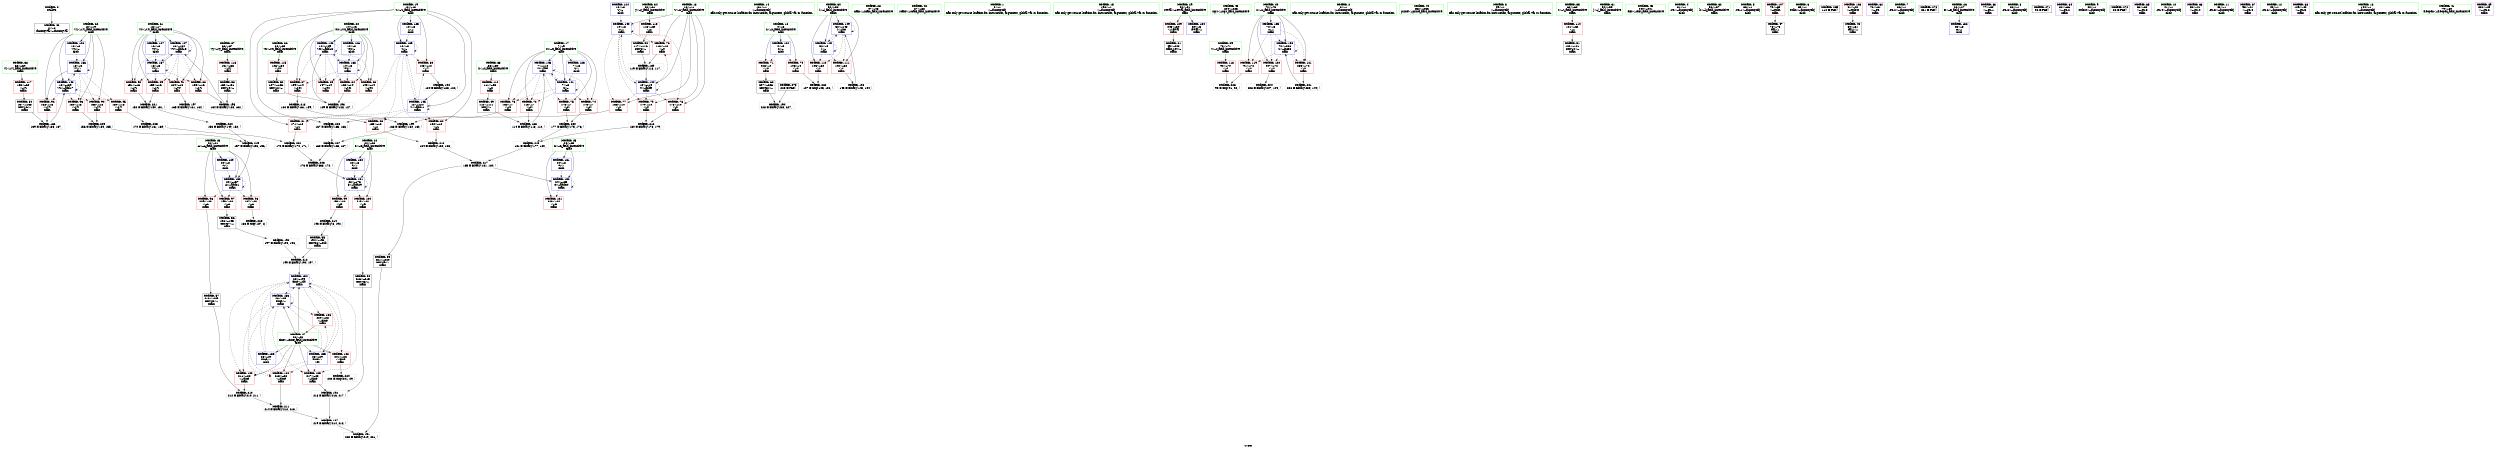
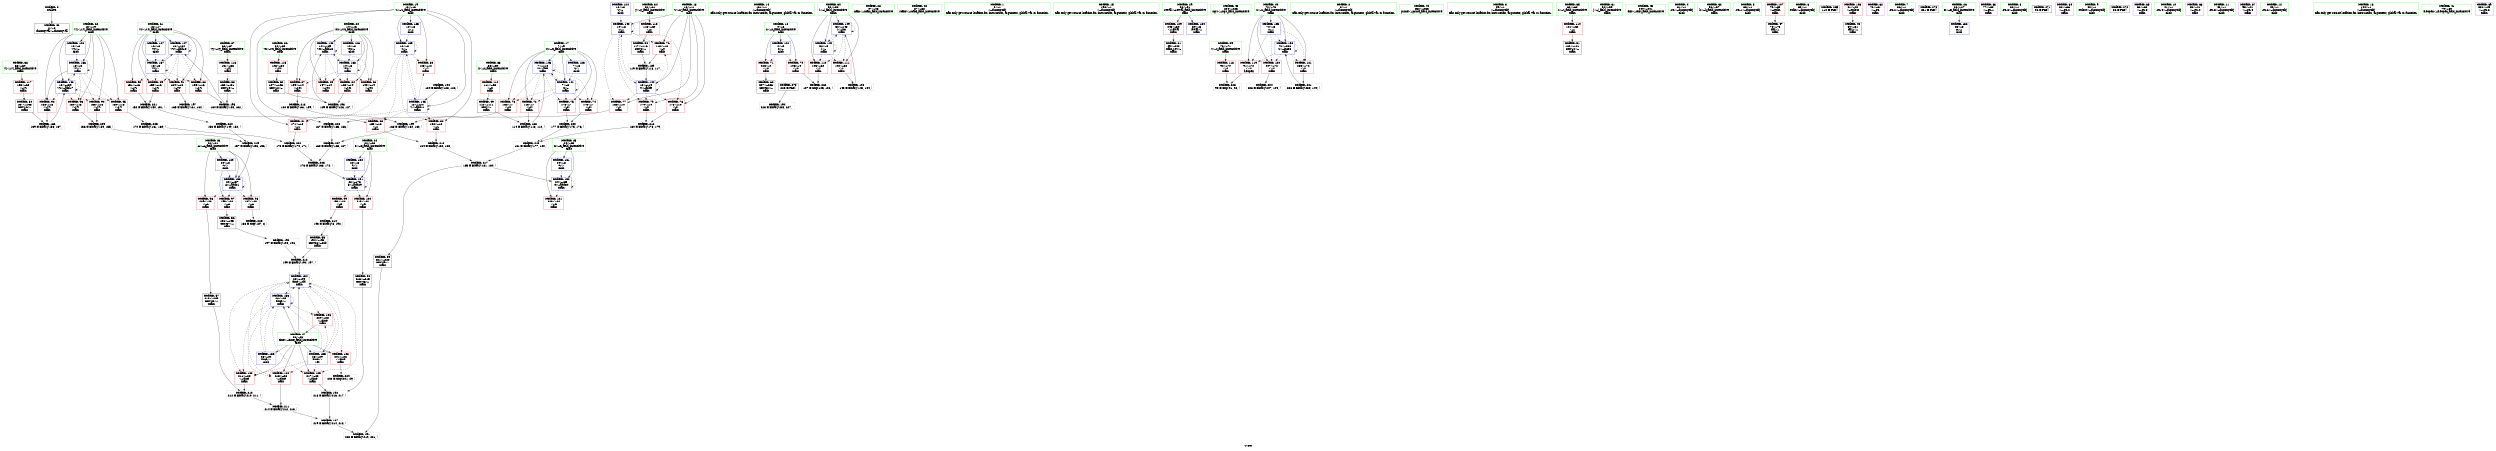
node "NodeID: 68": removed
edge "NodeID: 147" -> "NodeID: 90": removed
edge "NodeID: 22" -> "NodeID: 95": added
node "NodeID: 119": text "main" -> "freopen"
edge "NodeID: 80" -> "NodeID: 190": removed
edge "NodeID: 60" -> "NodeID: 194": removed
node "NodeID: 203": text "173 = Binary(668, 172, )" -> "173 = Binary(168, 172, )"
edge "NodeID: 24" -> "NodeID: 99": removed
edge "NodeID: 23" -> "NodeID: 97": now "NodeID: 129" -> "NodeID: 97"
